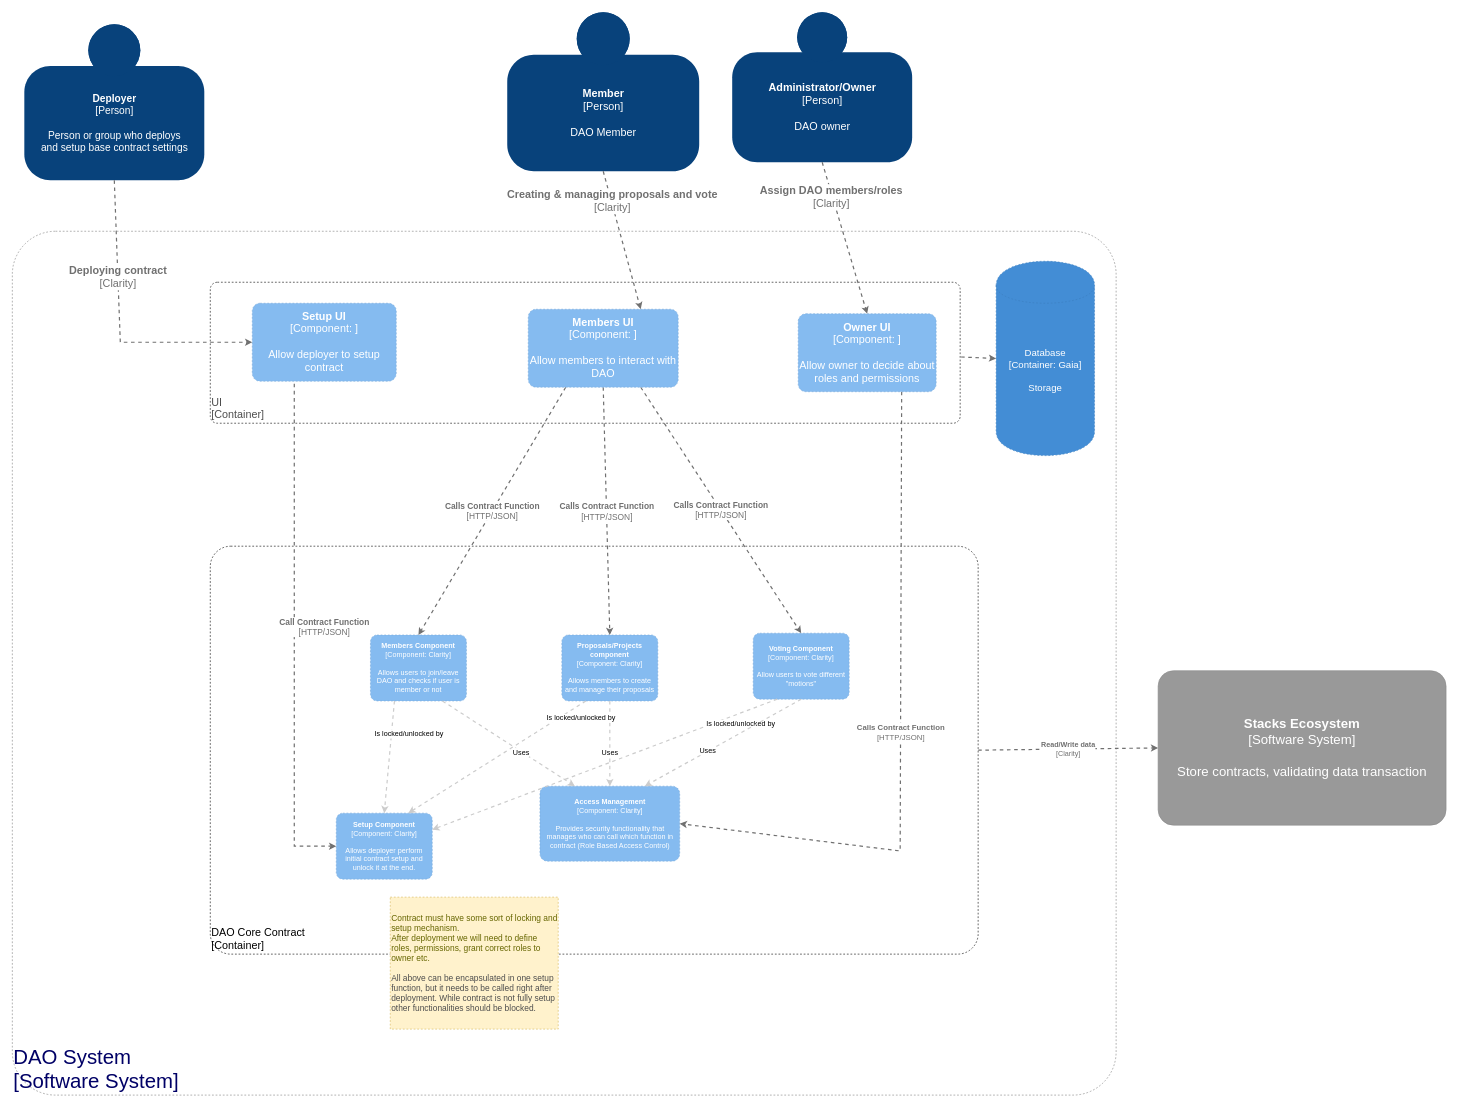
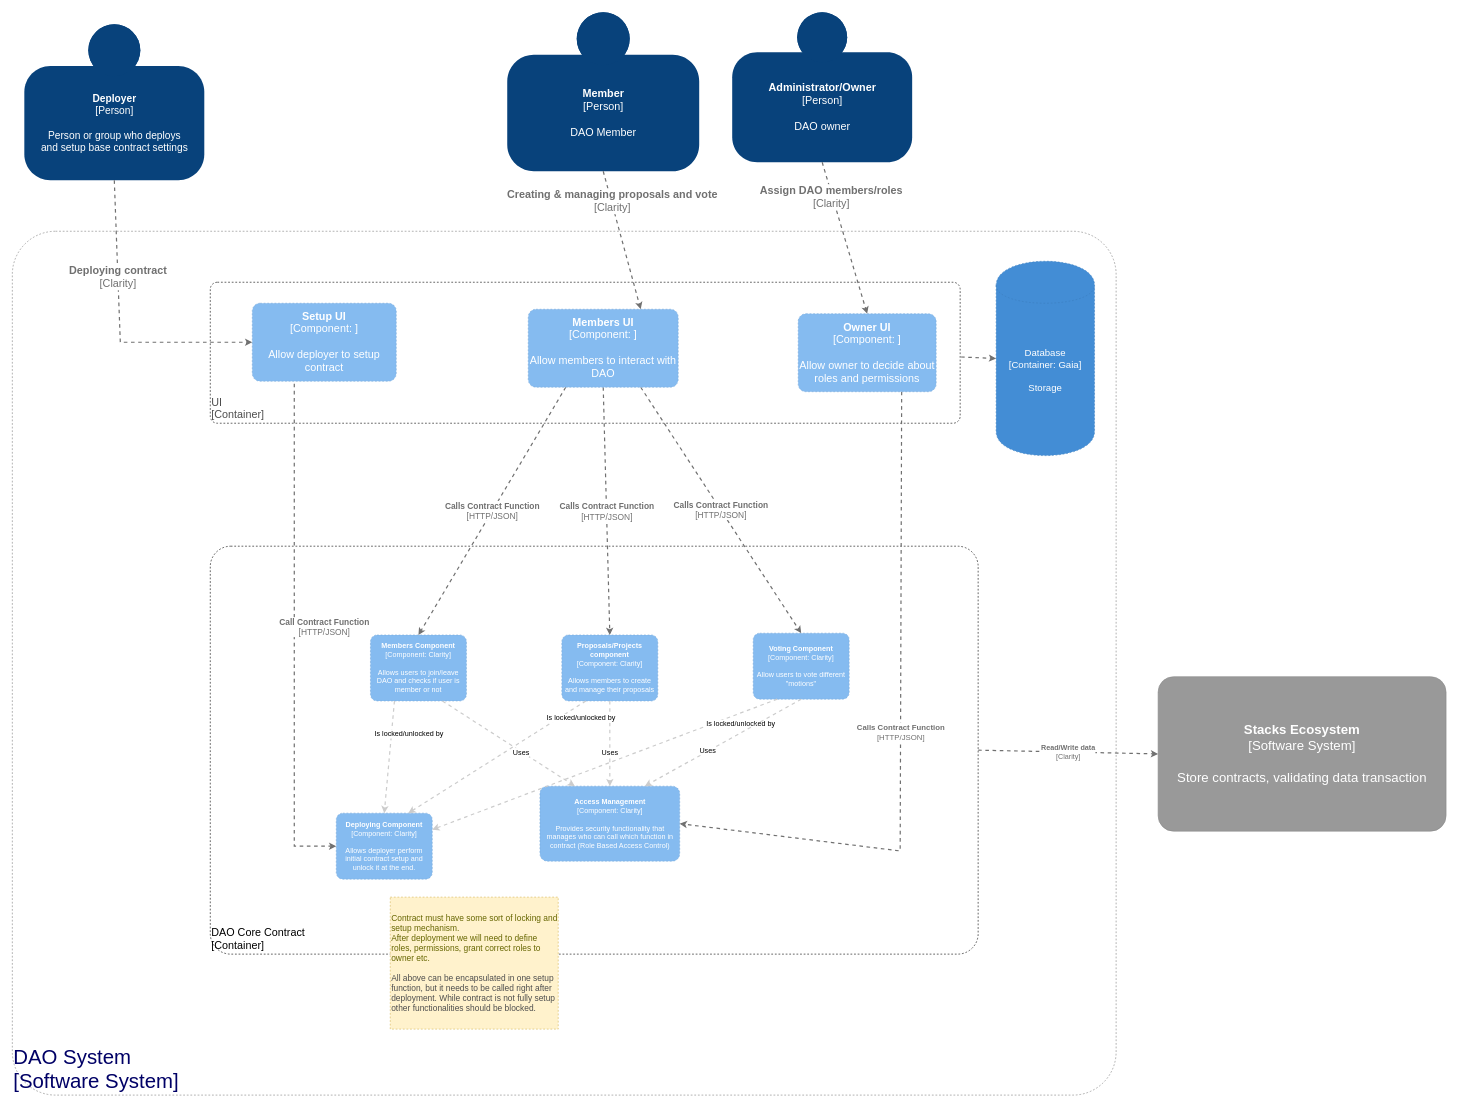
node "Stacks Ecosystem [Software System] Store contracts, validating data transaction": moved (1302, 748) -> (1302, 754)
node "Setup Component [Component: Clarity] Allows deployer perform initial contract setup and unlock it at the end.": label "Setup Component [Component: Clarity] Allows deployer perform initial contract setup and unlock it at the end." -> "Deploying Component [Component: Clarity] Allows deployer perform initial contract setup and unlock it at the end."
